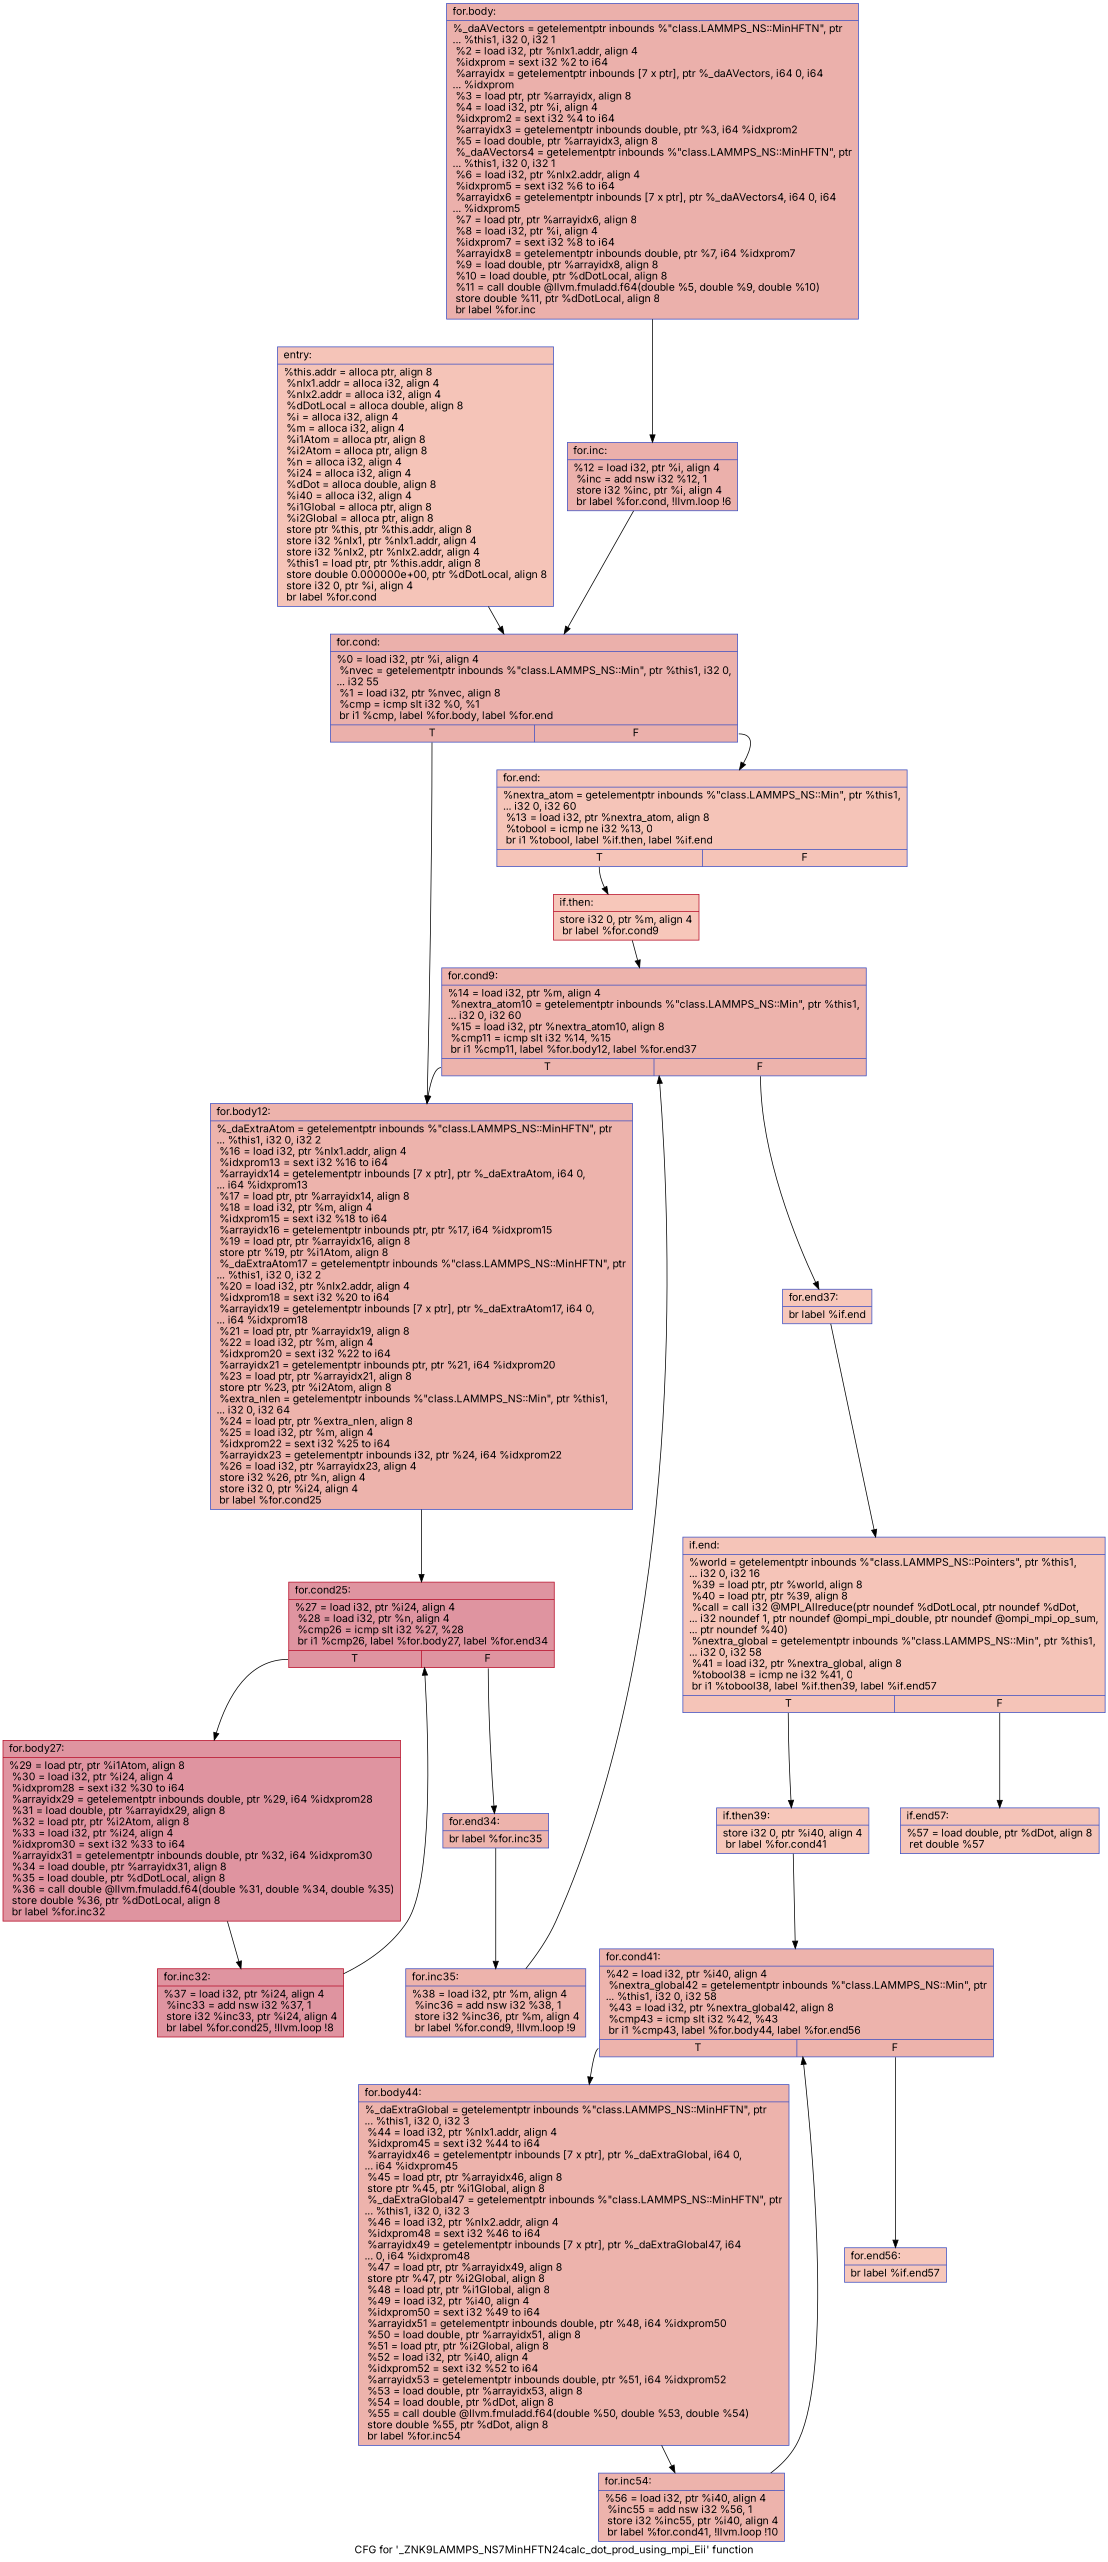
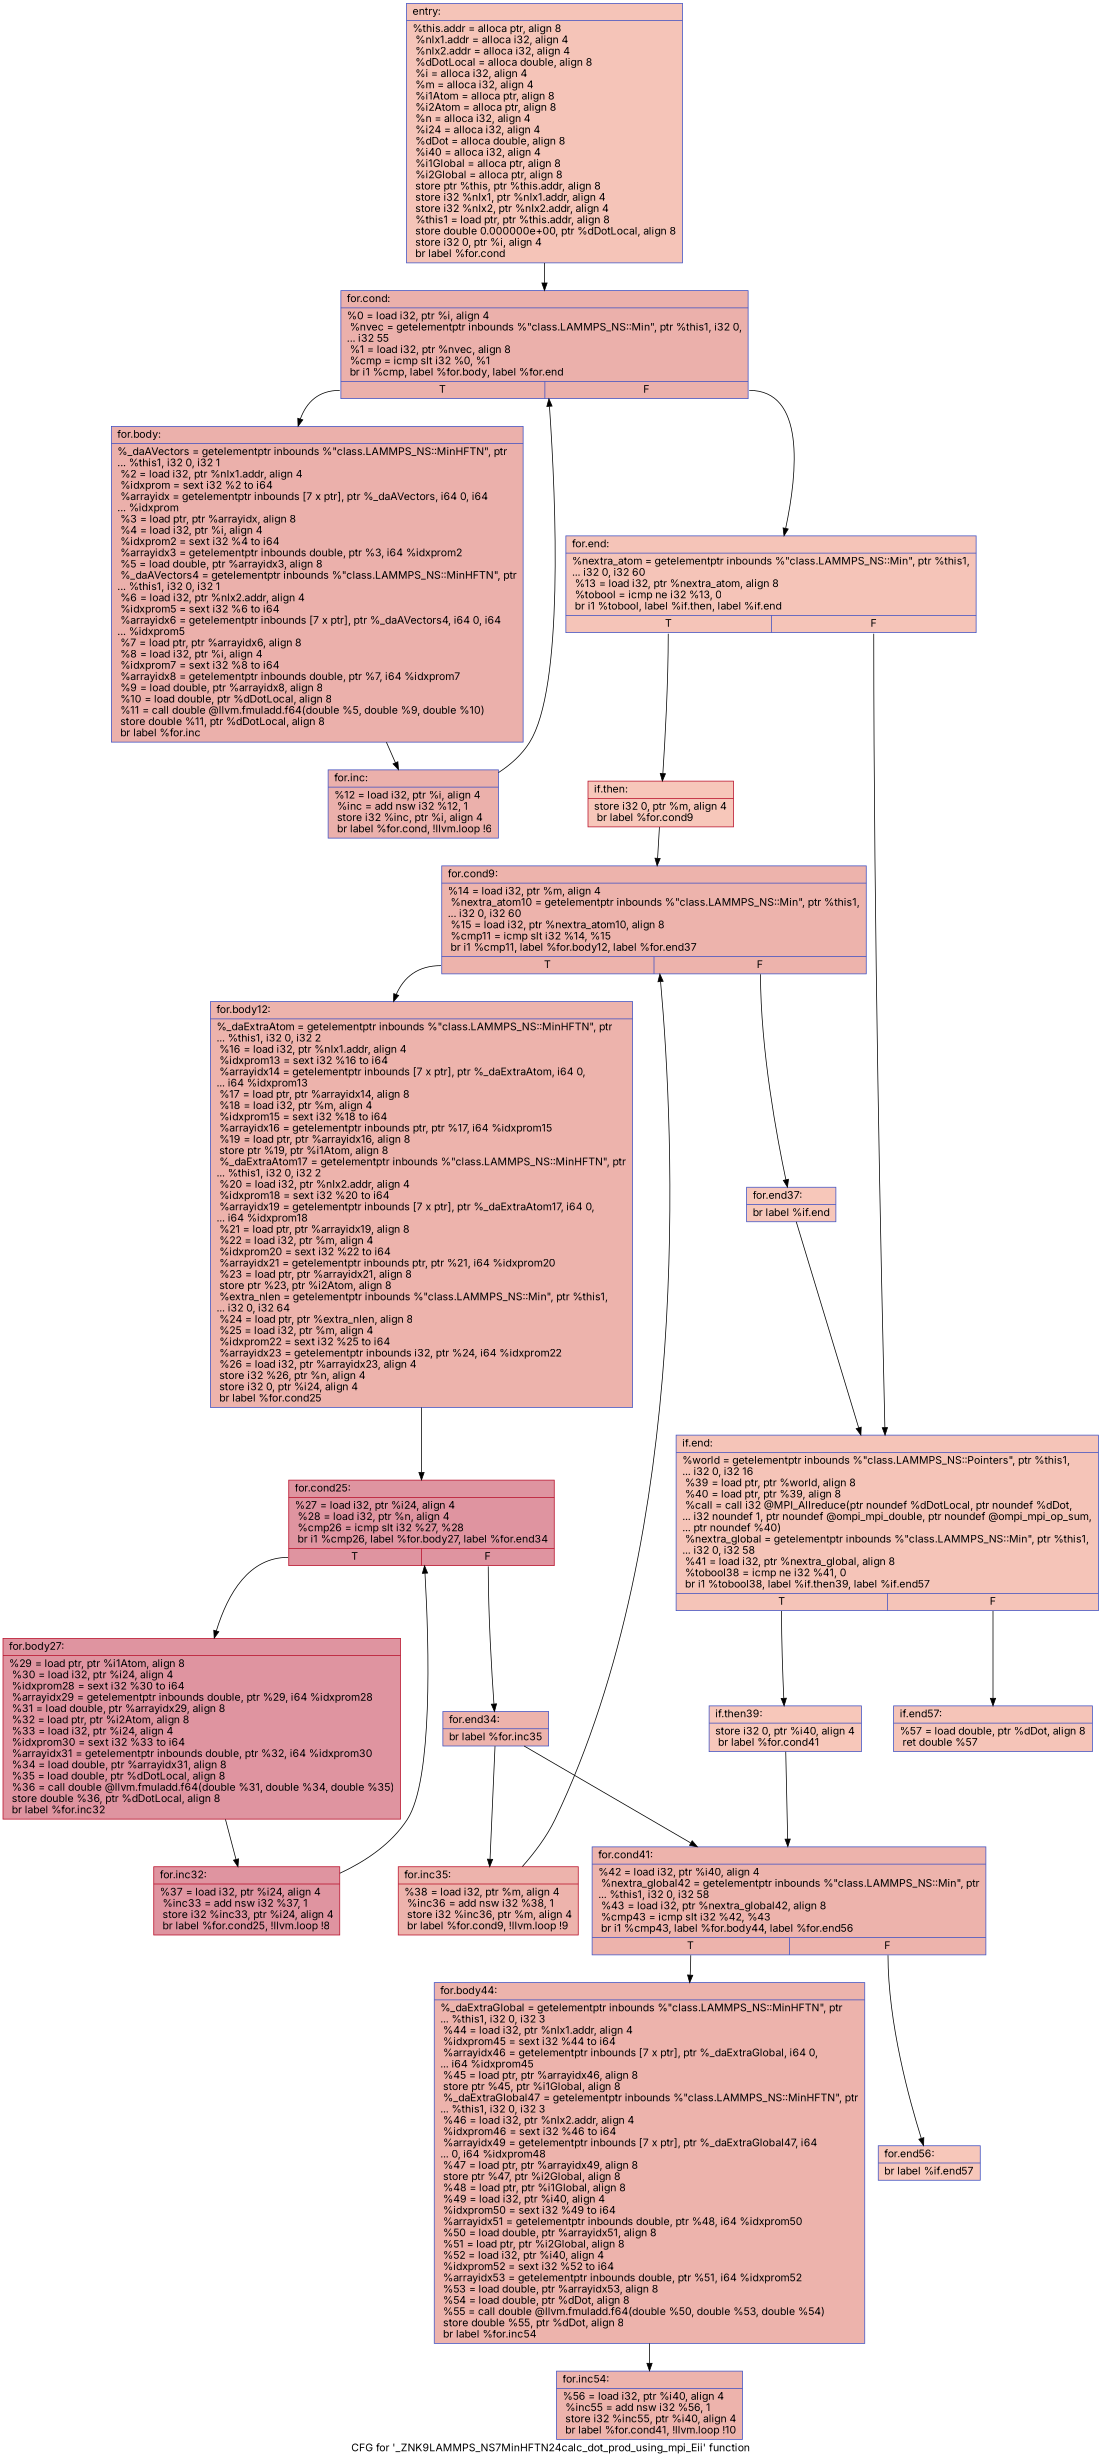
edge "for.cond:" -> "for.body12:": now "for.cond:" -> "for.body:"
edge "for.end:" -> "if.end:": added
node "for.inc35:": color #3d50c3ff -> #b70d28ff
node "for.body44:": text "%idxprom48 = sext i32 %46 to i64" -> "%idxprom46 = sext i32 %46 to i64"
edge "for.inc54:" -> "for.cond41:": now "for.end34:" -> "for.cond41:"
